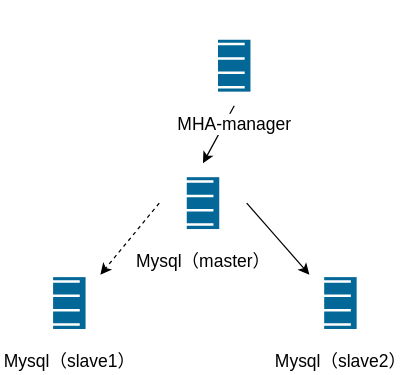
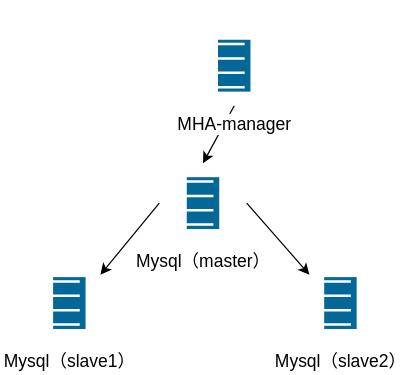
edge "Mysql（master）" -> "Mysql（slave1）": style dashed -> solid
